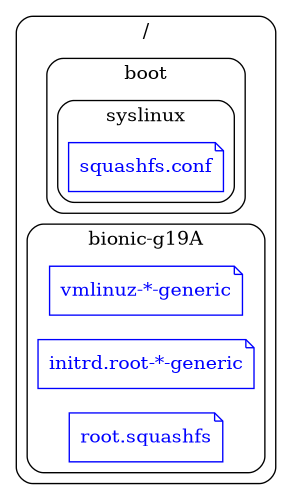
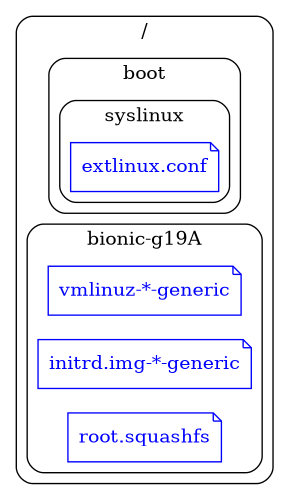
node "squashfs.conf": label "squashfs.conf" -> "extlinux.conf"
node "initrd.root-*-generic": label "initrd.root-*-generic" -> "initrd.img-*-generic"
